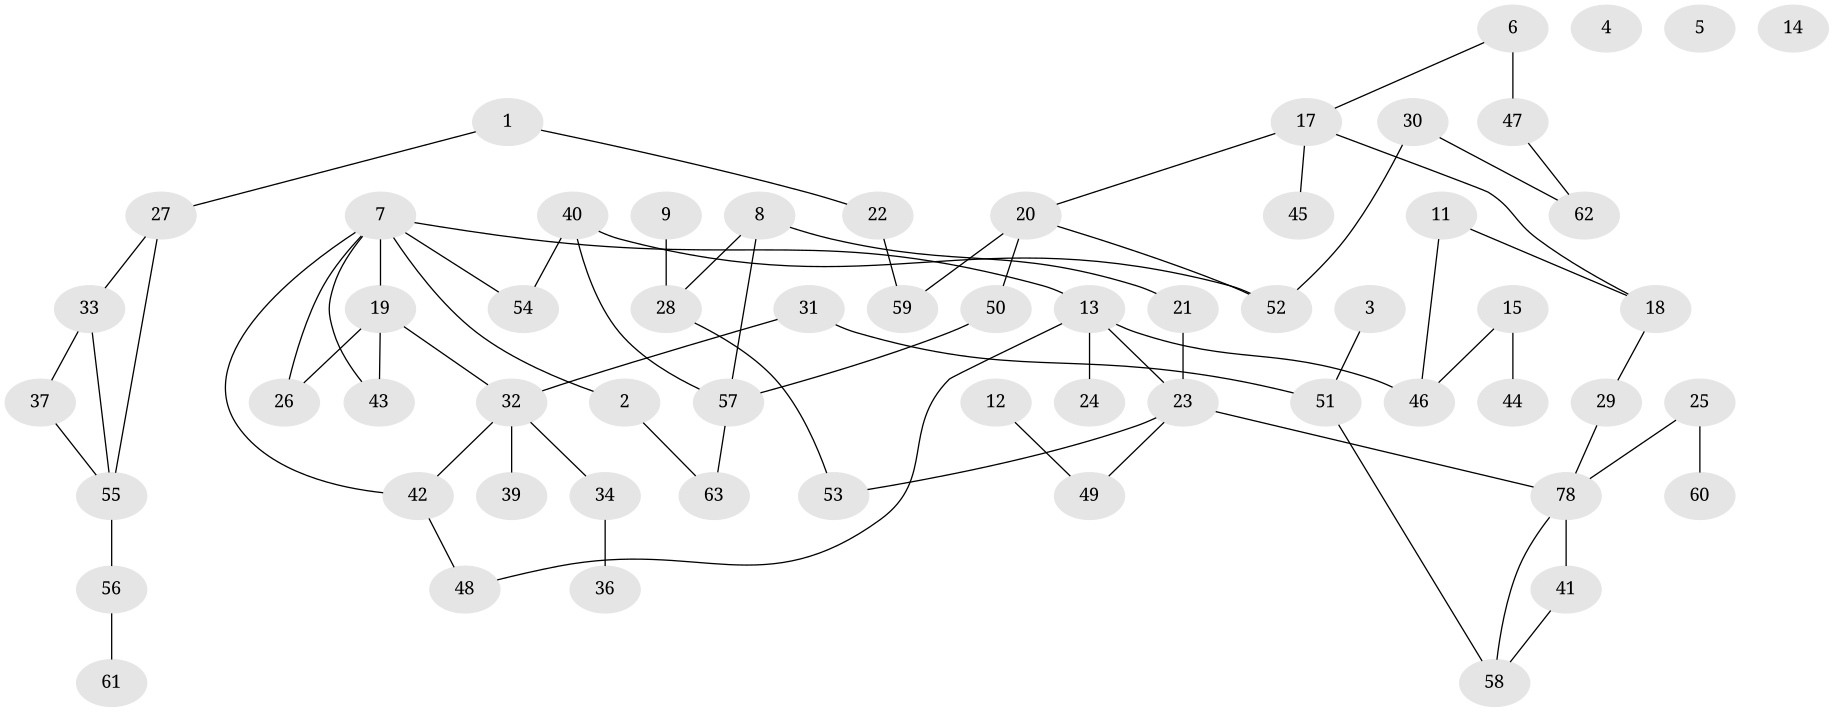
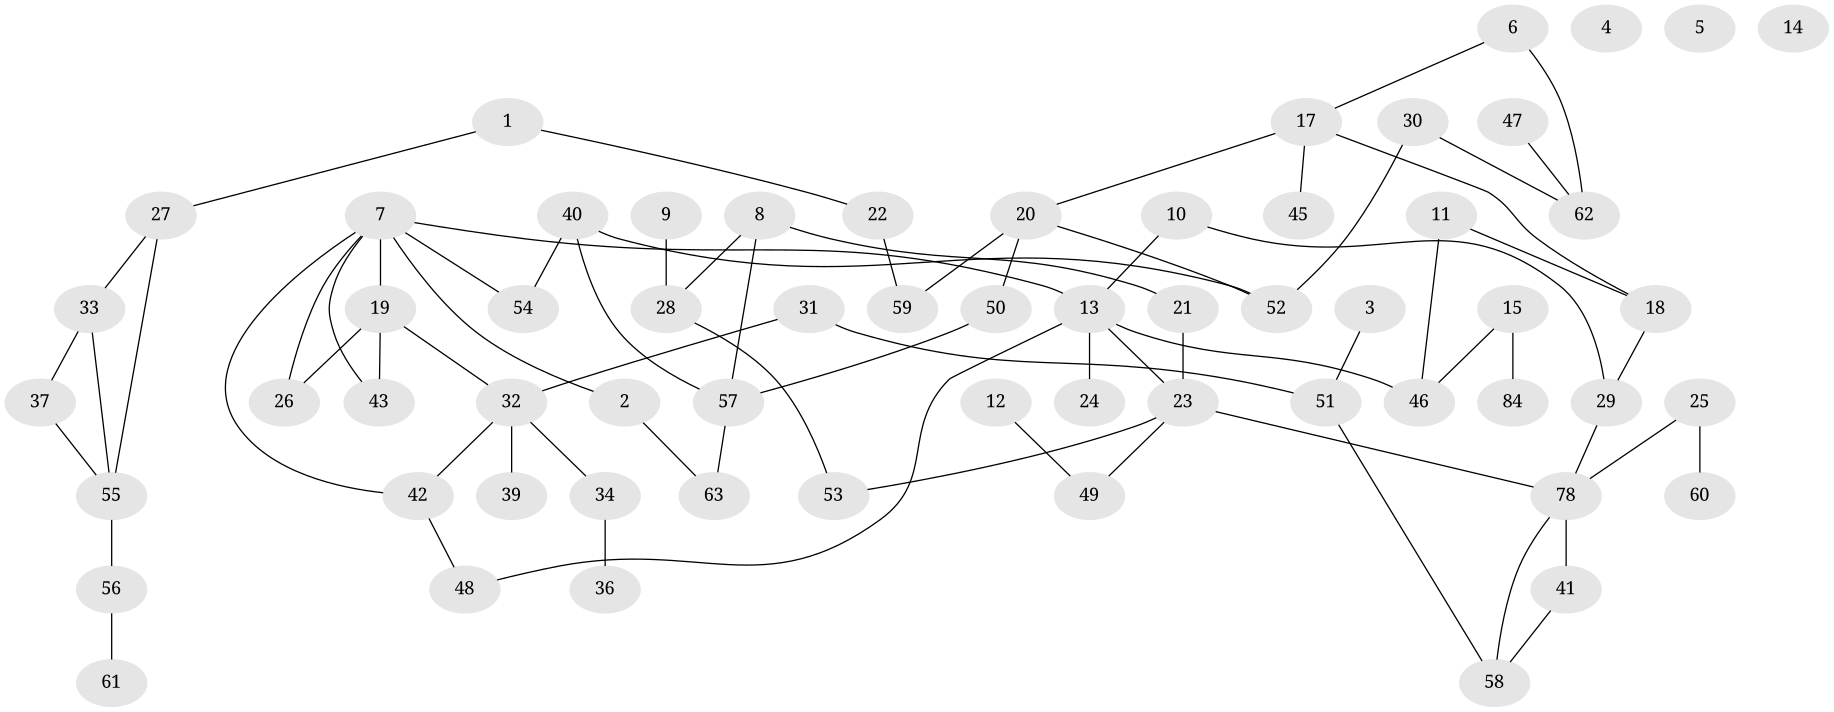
edge "6" -- "47": now "6" -- "62"
node "10": added
node "44": label "44" -> "84"
